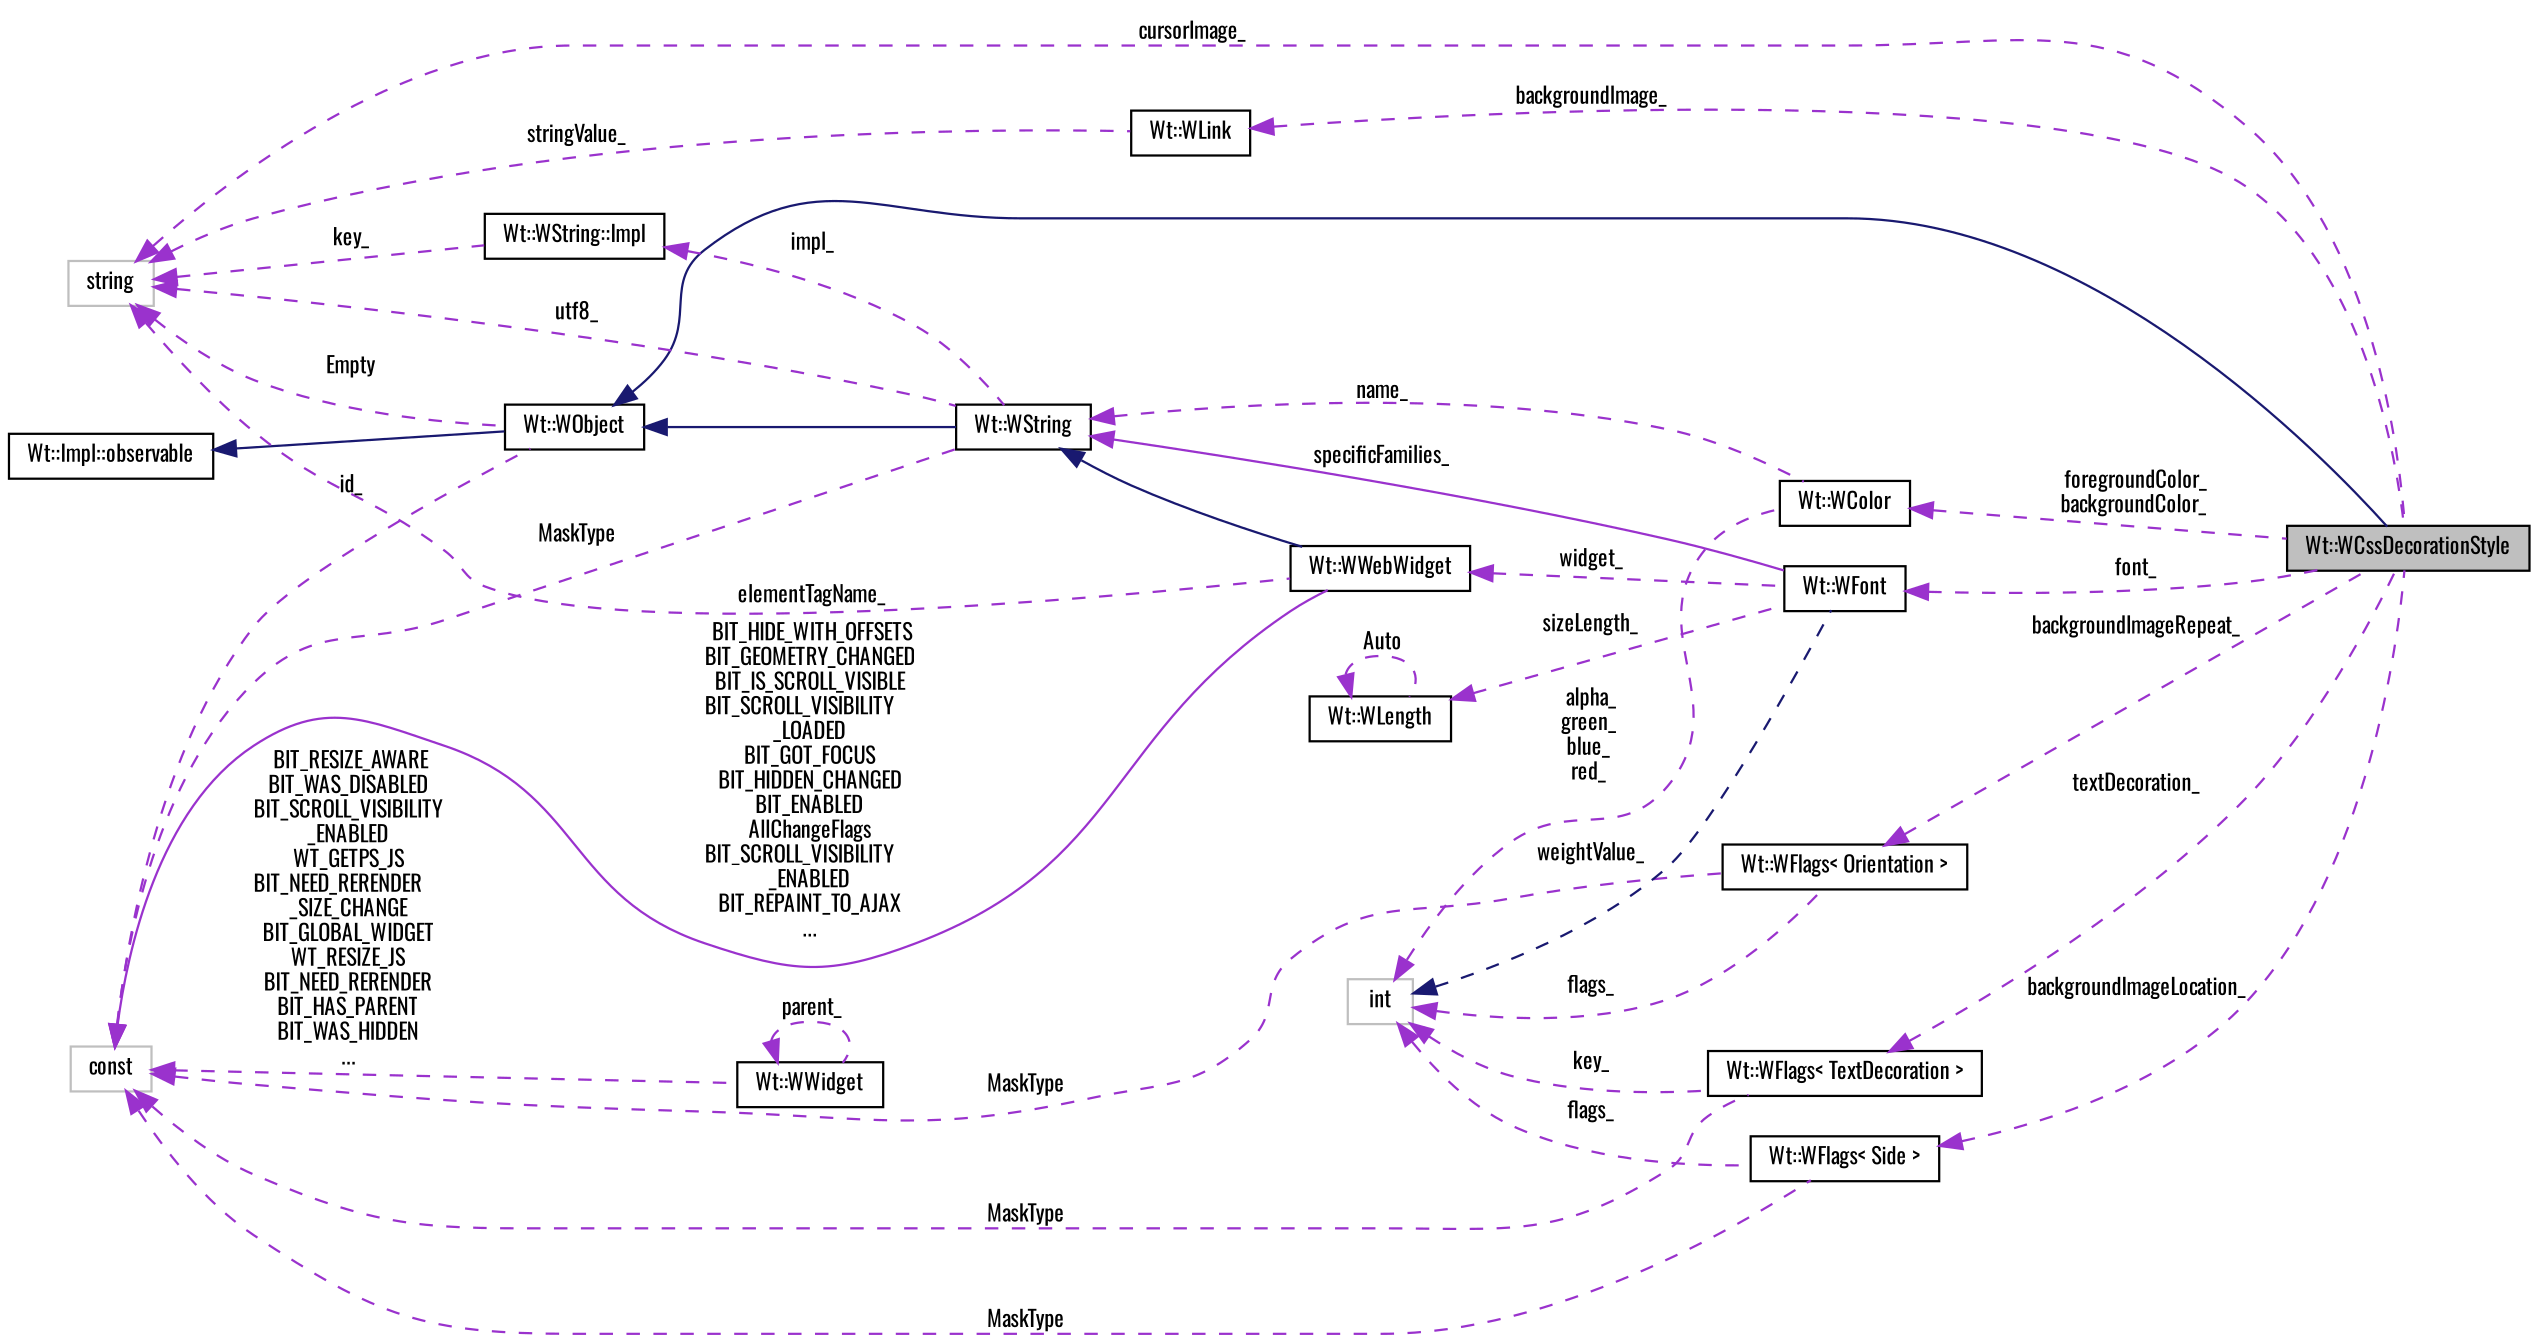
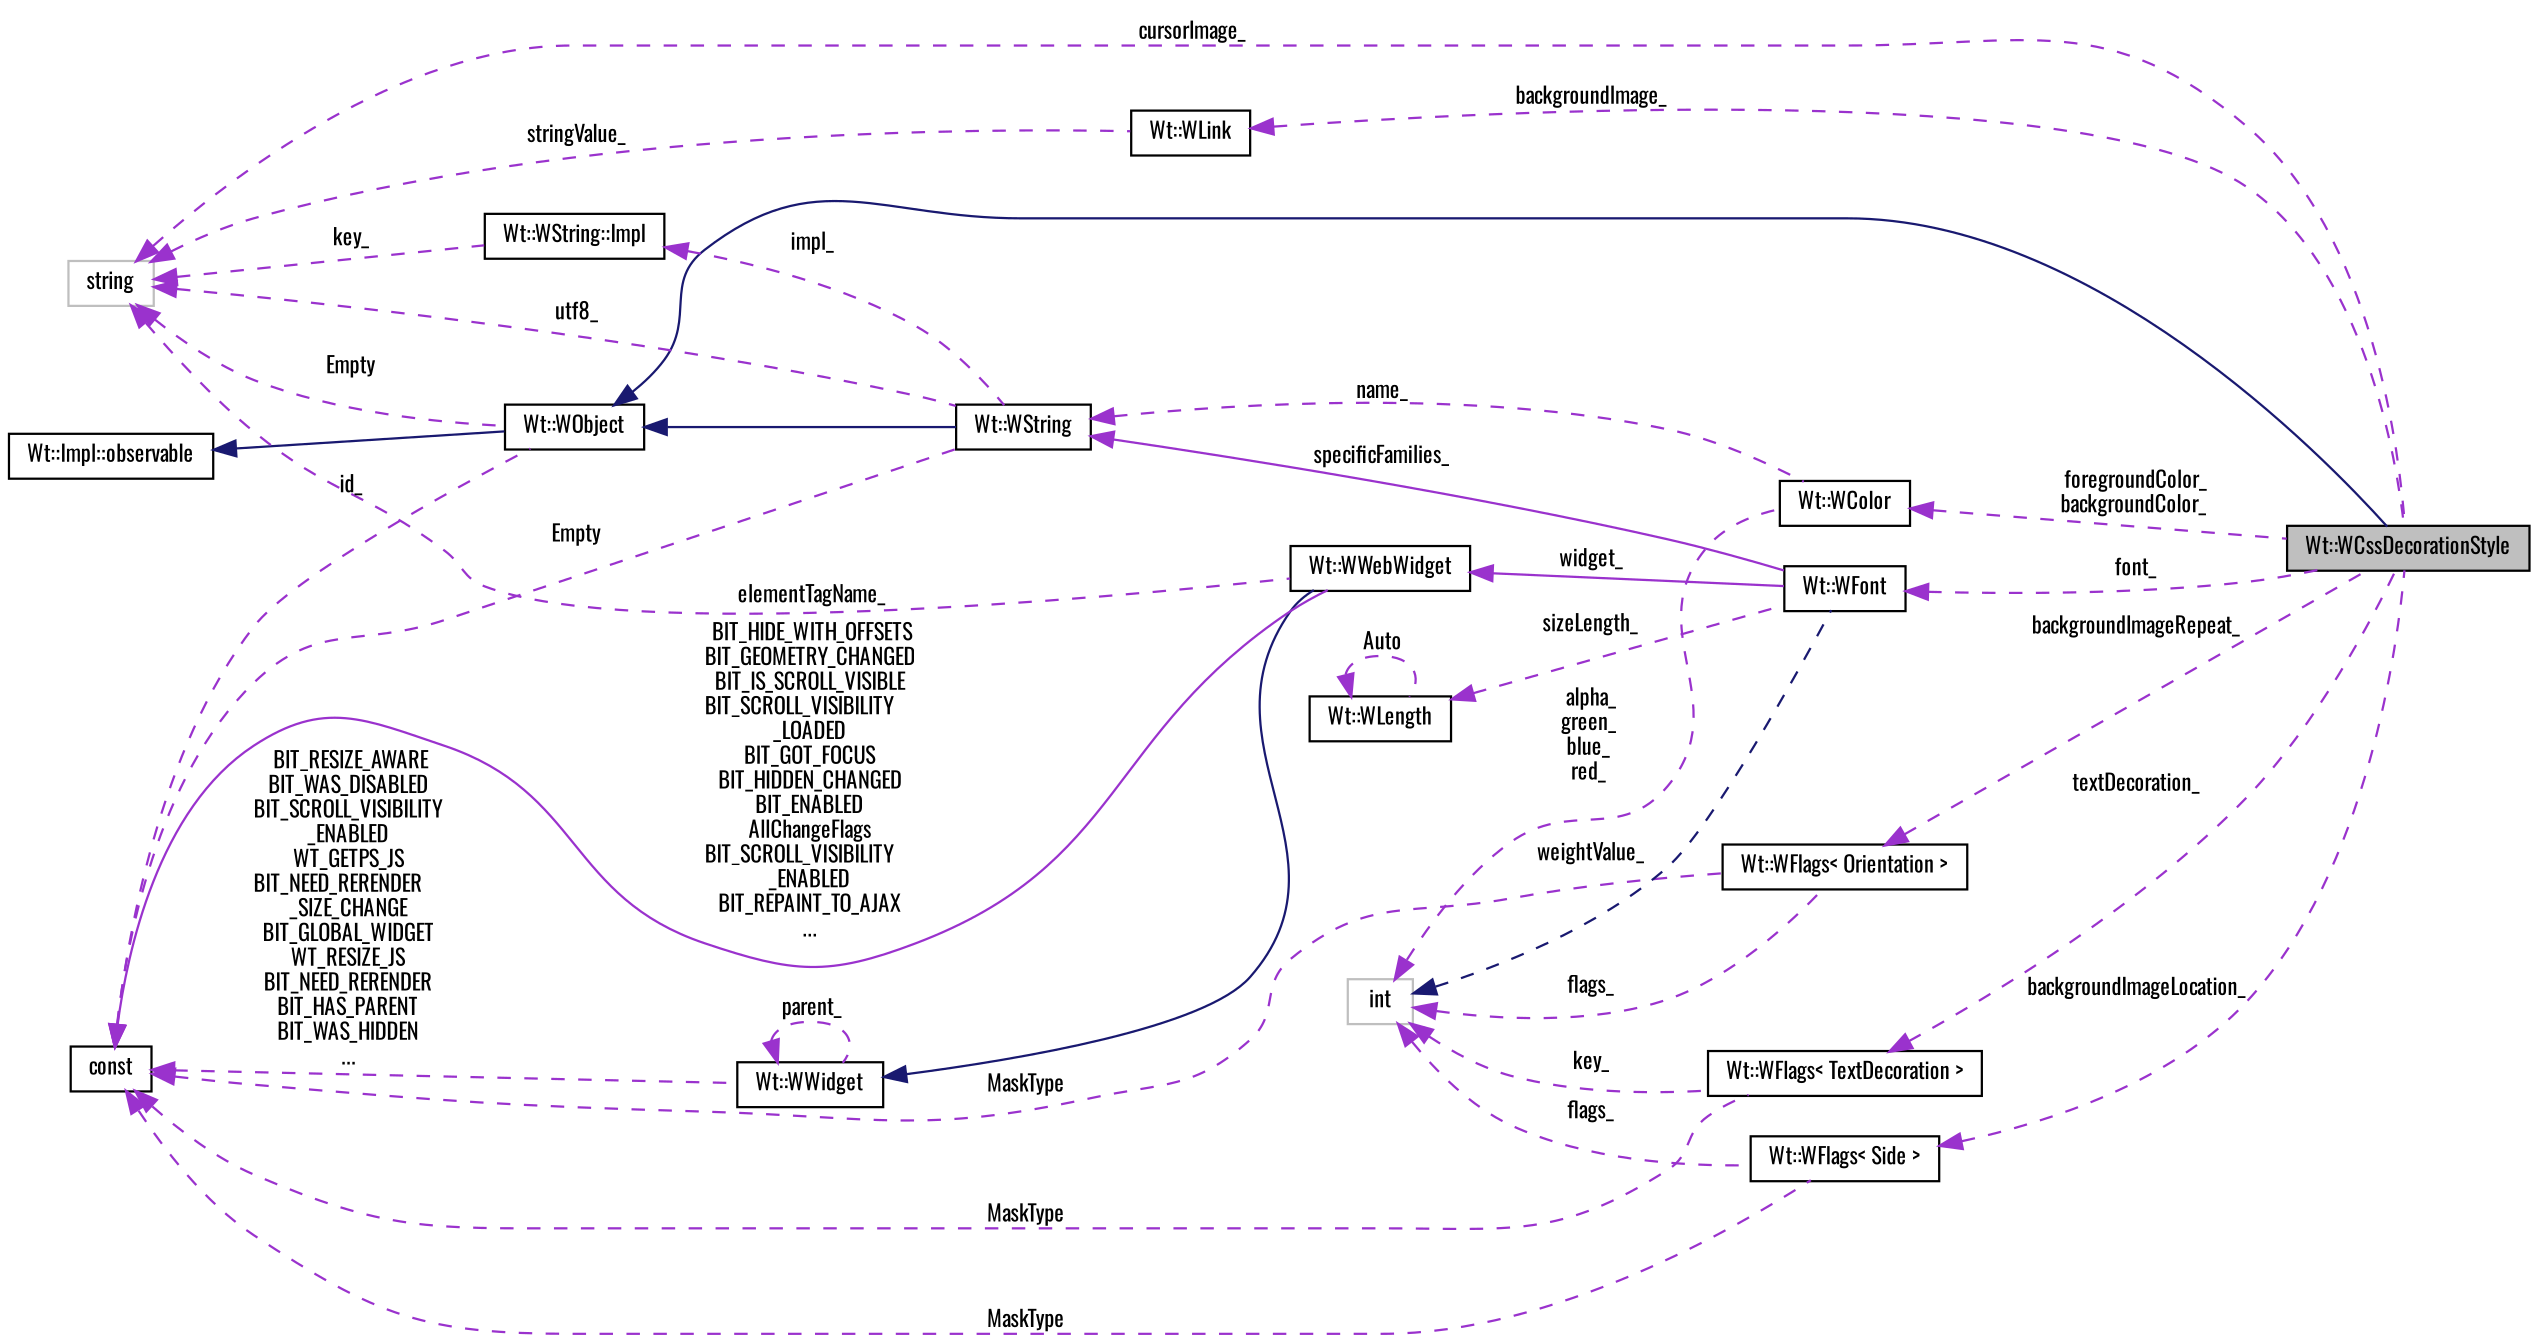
edge "Wt::WWebWidget" -> "Wt::WString": now "Wt::WWebWidget" -> "Wt::WWidget"
edge "Wt::WString" -> "const": label " MaskType" -> " Empty"
edge "Wt::WFont" -> "Wt::WWebWidget": style dashed -> solid
node "const": color grey75 -> black
